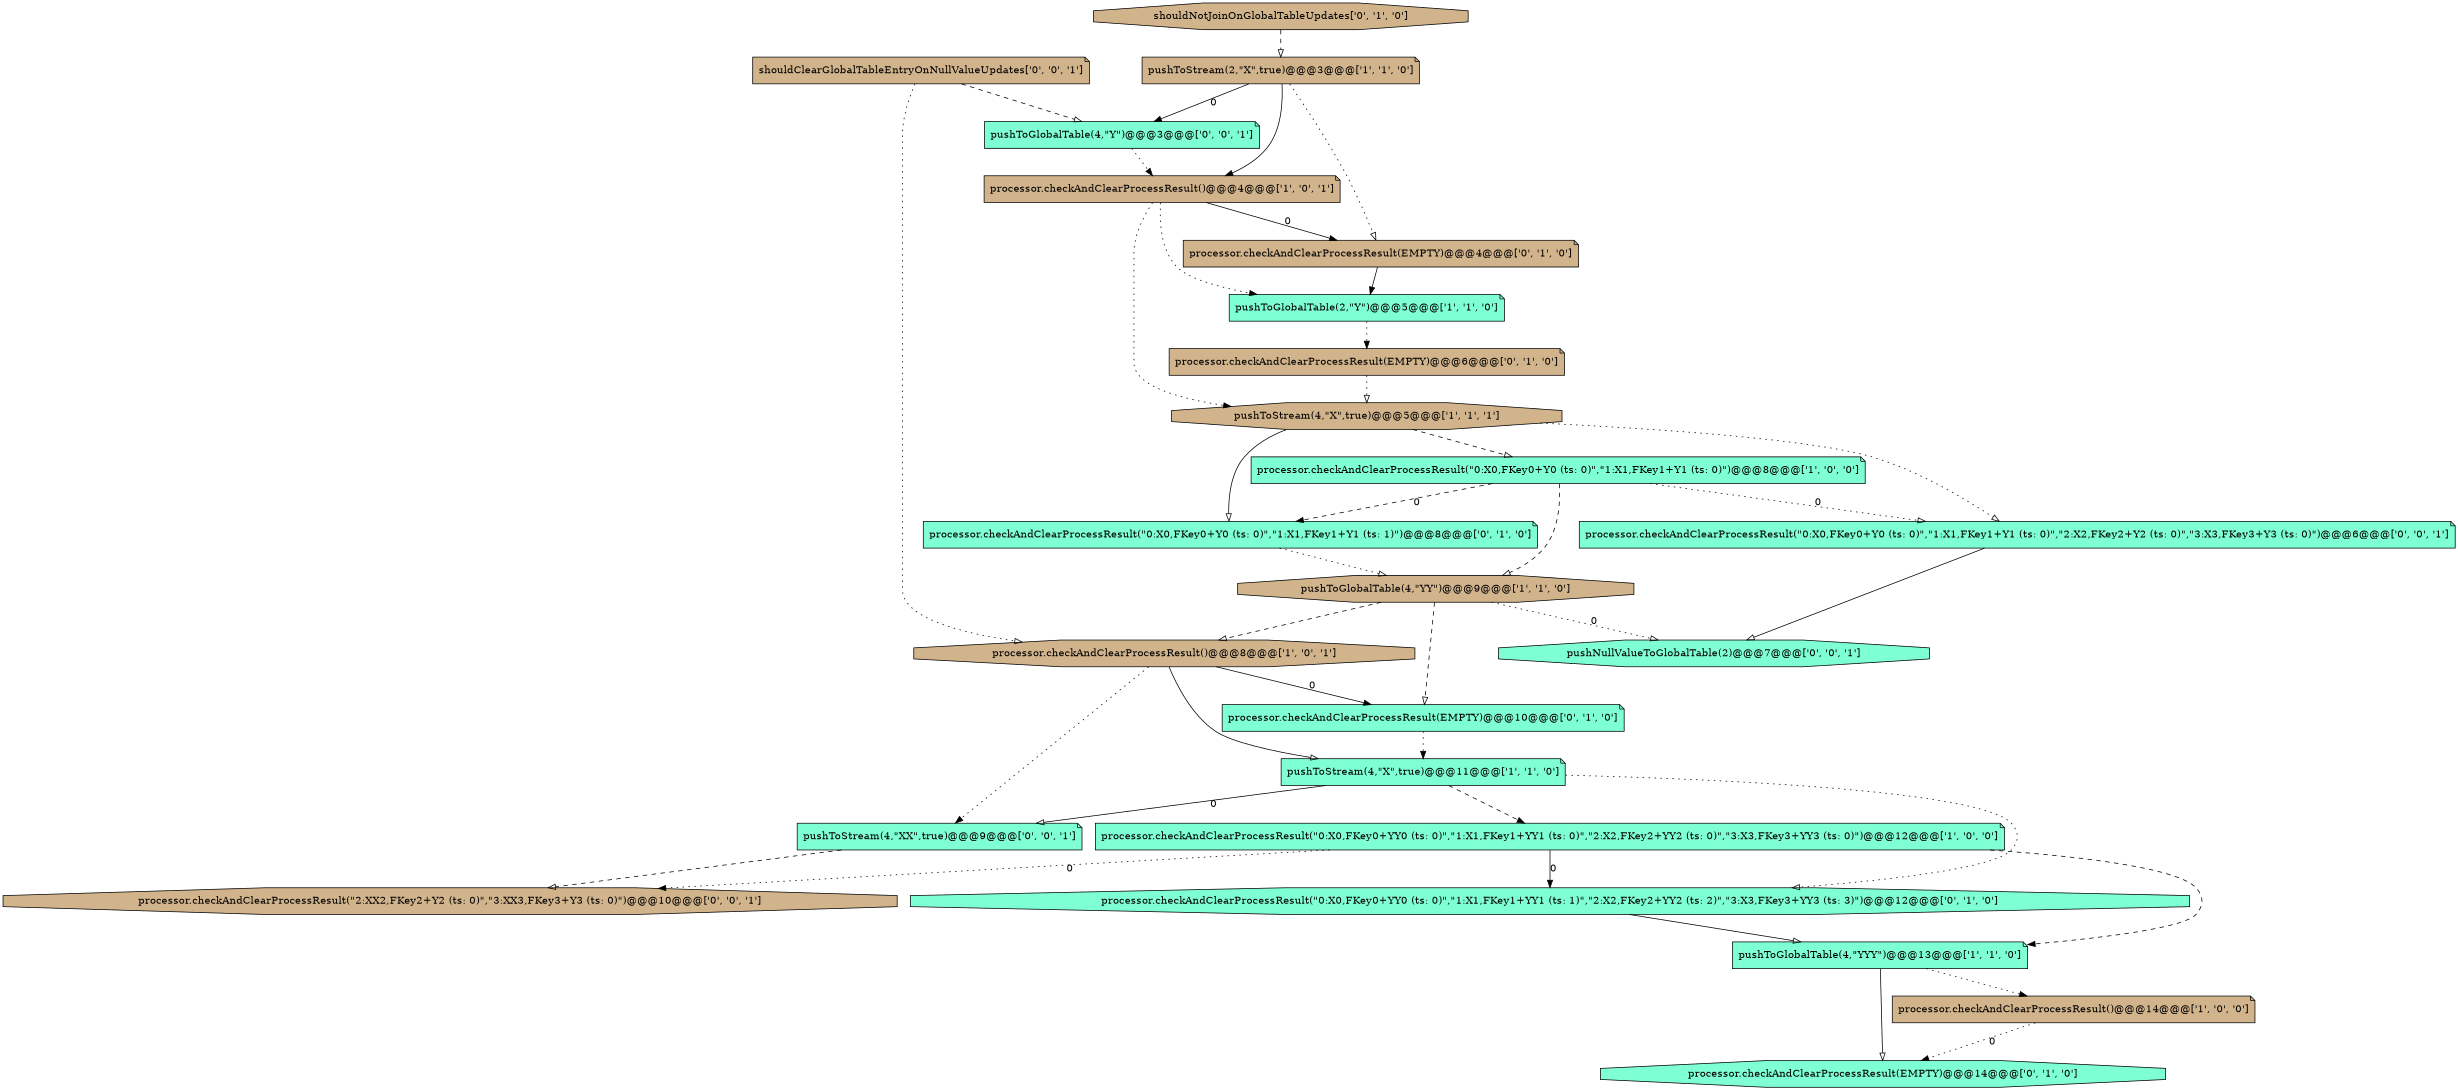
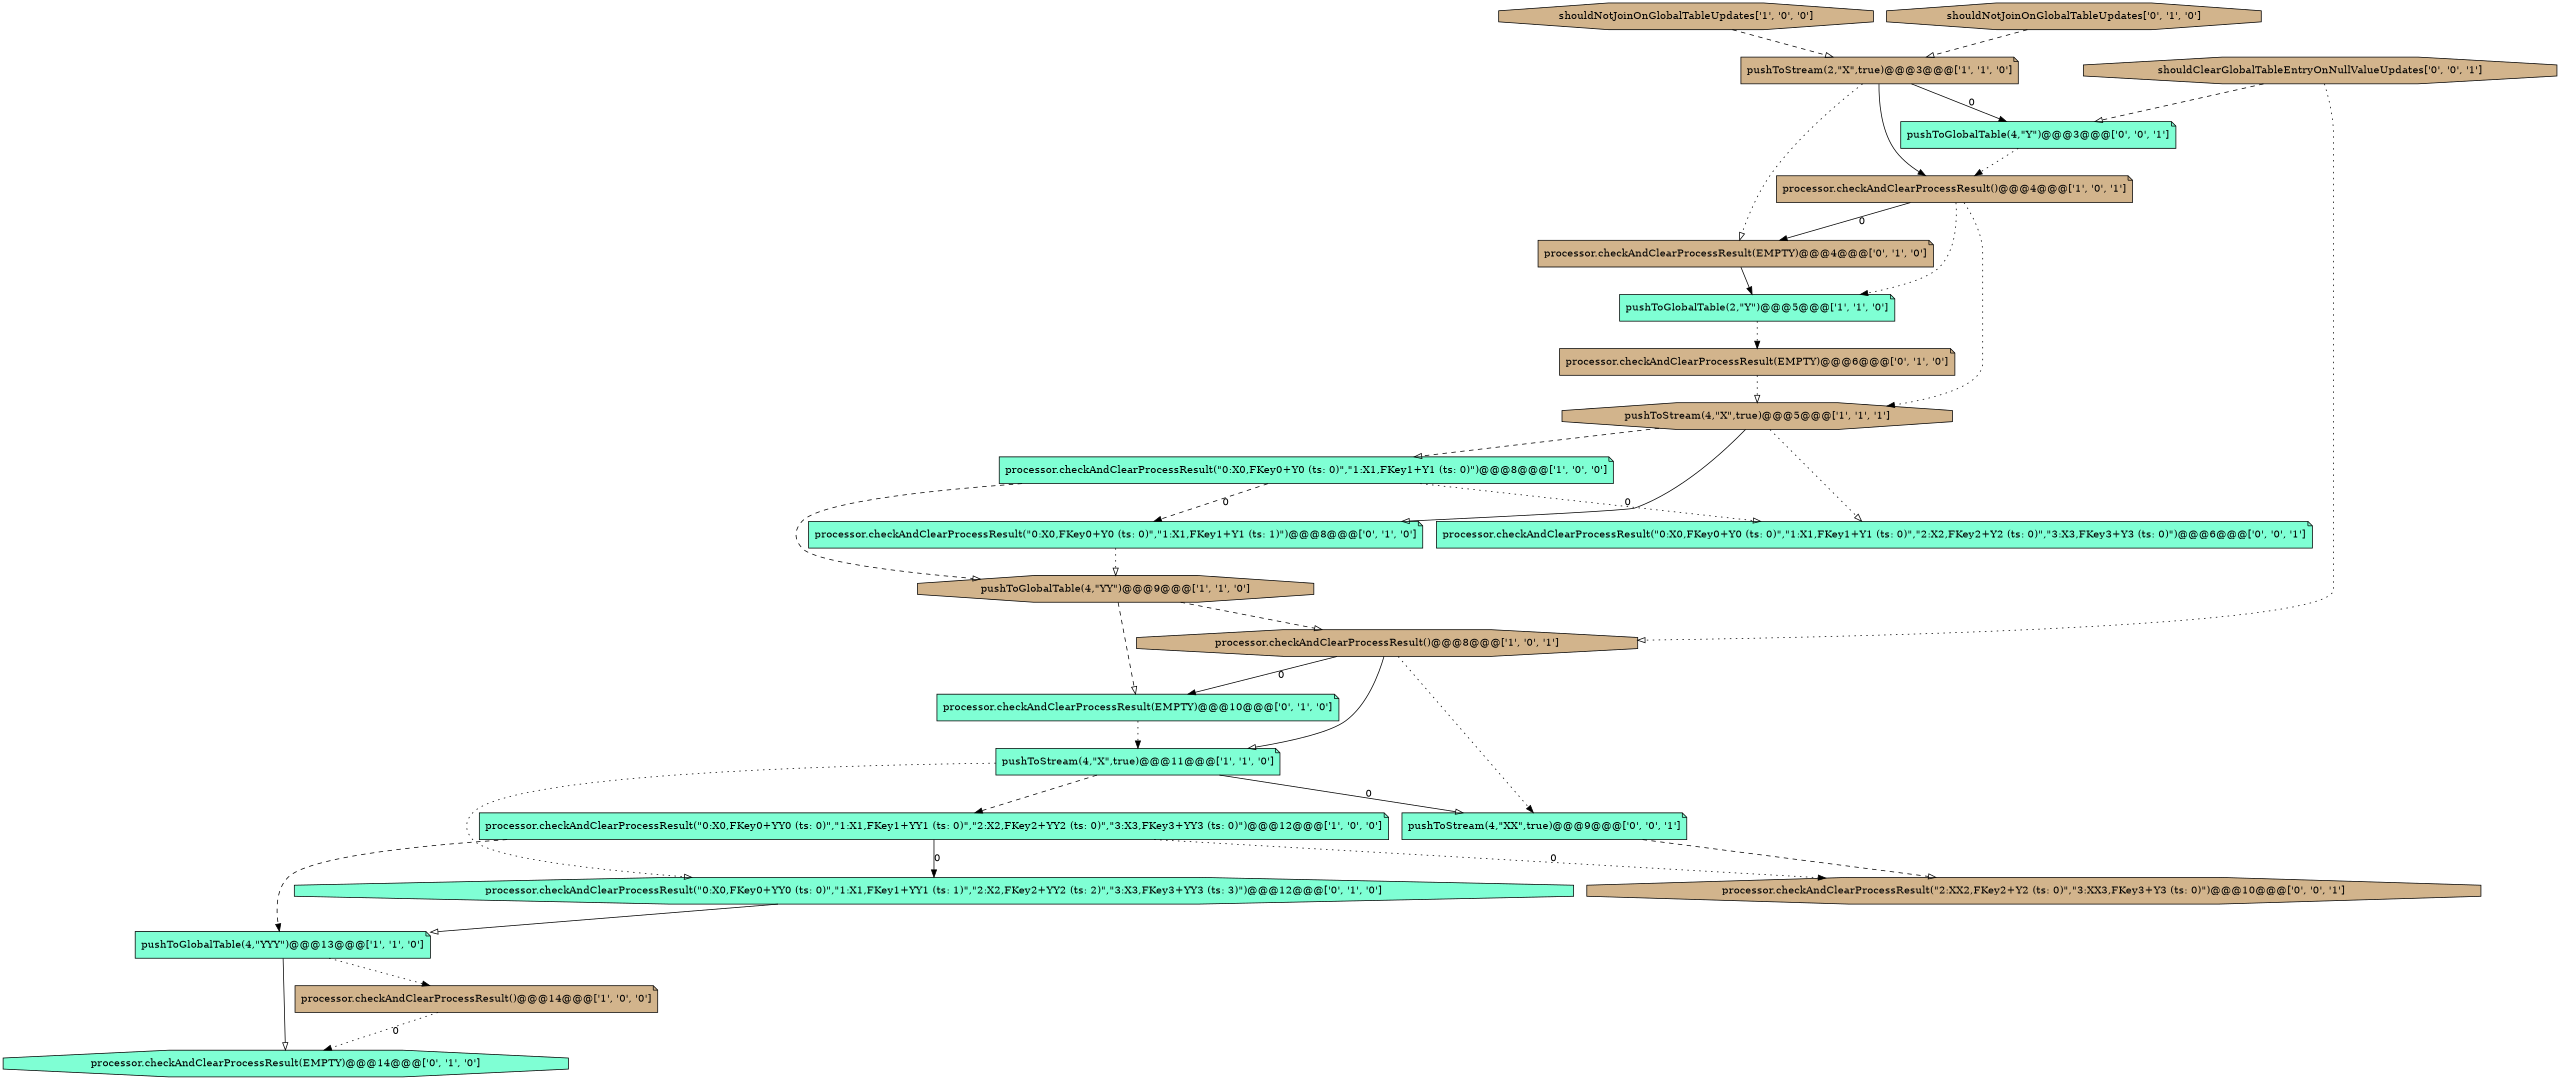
node "shouldNotJoinOnGlobalTableUpdates['1', '0', '0']": added
node "shouldClearGlobalTableEntryOnNullValueUpdates['0', '0', '1']": shape note -> octagon
node "pushNullValueToGlobalTable(2)@@@7@@@['0', '0', '1']": removed
